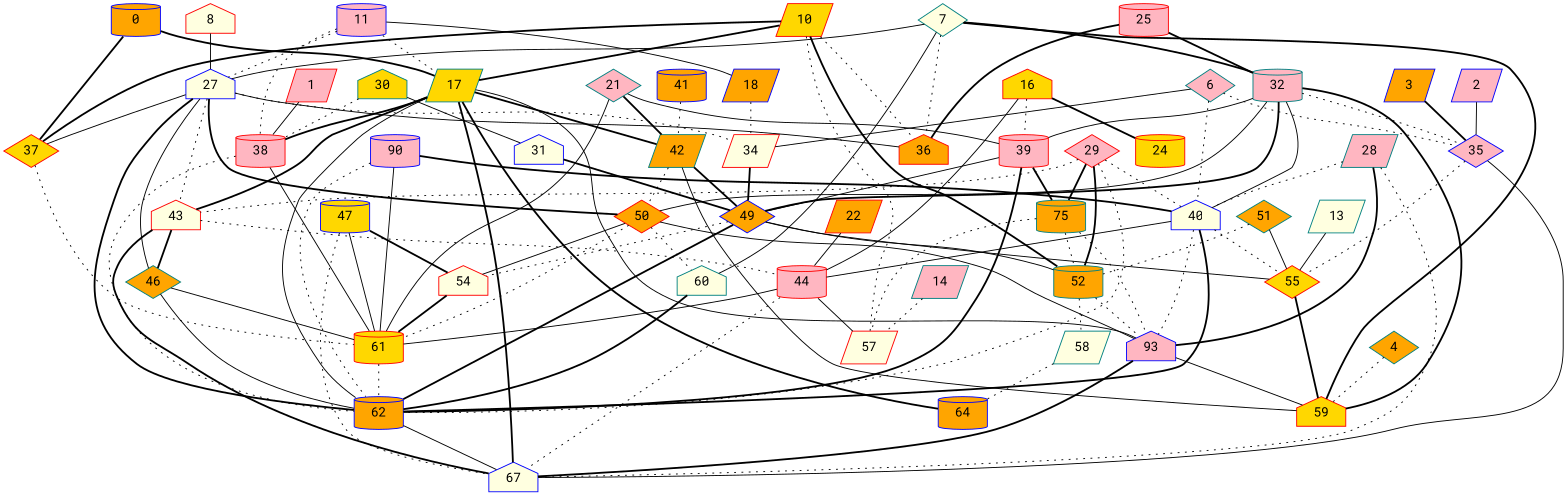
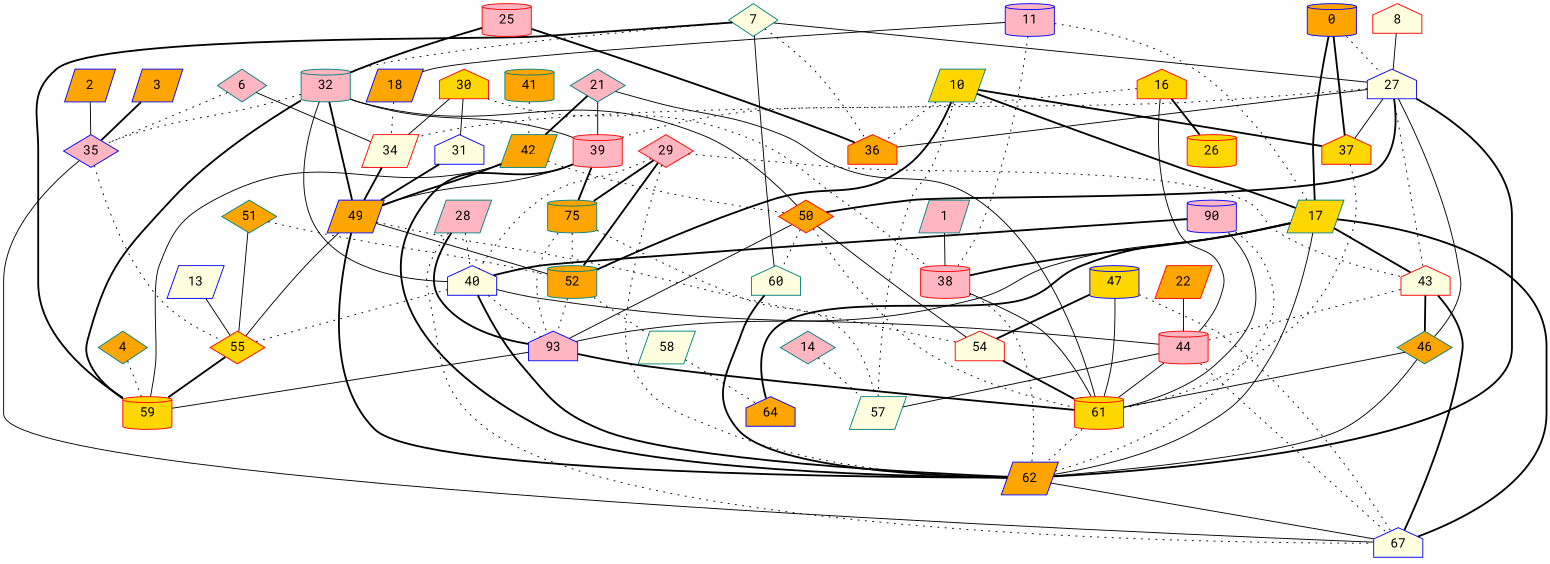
node "10": color red -> teal
edge "7" -- "32": style bold -> dotted
edge "11" -- "27": now "0" -- "27"
node "1": color red -> teal
node "30": color teal -> red
node "41": color blue -> teal
node "2": fillcolor lightpink -> orange
edge "30" -- "34": added
edge "17" -- "42": removed
node "37": shape diamond -> house
node "24": label "24" -> "26"
edge "6" -- "40": removed
node "49": shape diamond -> parallelogram
node "13": color teal -> blue
node "14": shape parallelogram -> diamond
node "57": color red -> teal
node "62": shape cylinder -> parallelogram
node "64": shape cylinder -> house
node "59": shape house -> cylinder
edge "93" -- "67": now "93" -- "61"
